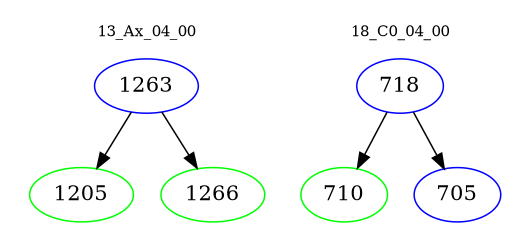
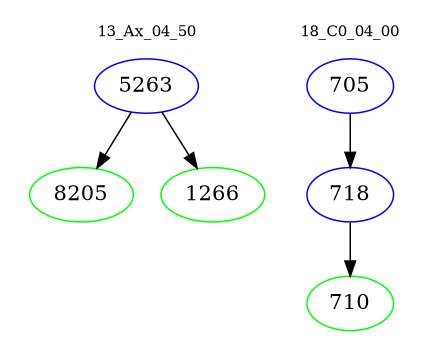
cluster "13_Ax_04_00": label "13_Ax_04_00" -> "13_Ax_04_50"
node "1263": label "1263" -> "5263"
edge "718" -> "705": reversed
node "1205": label "1205" -> "8205"
